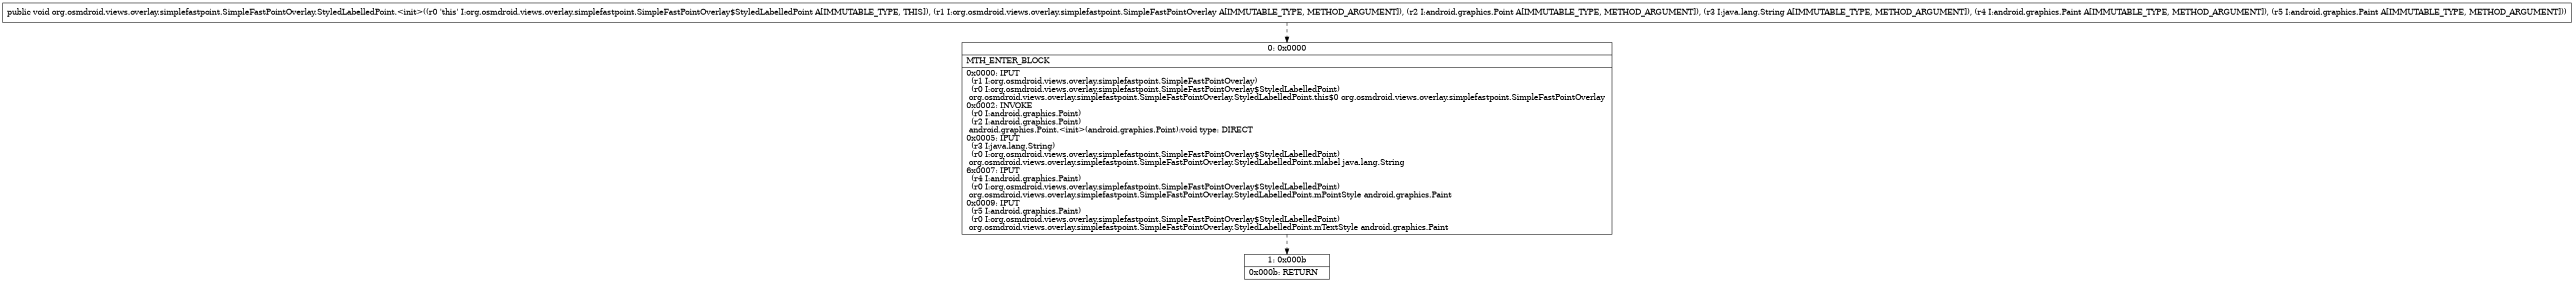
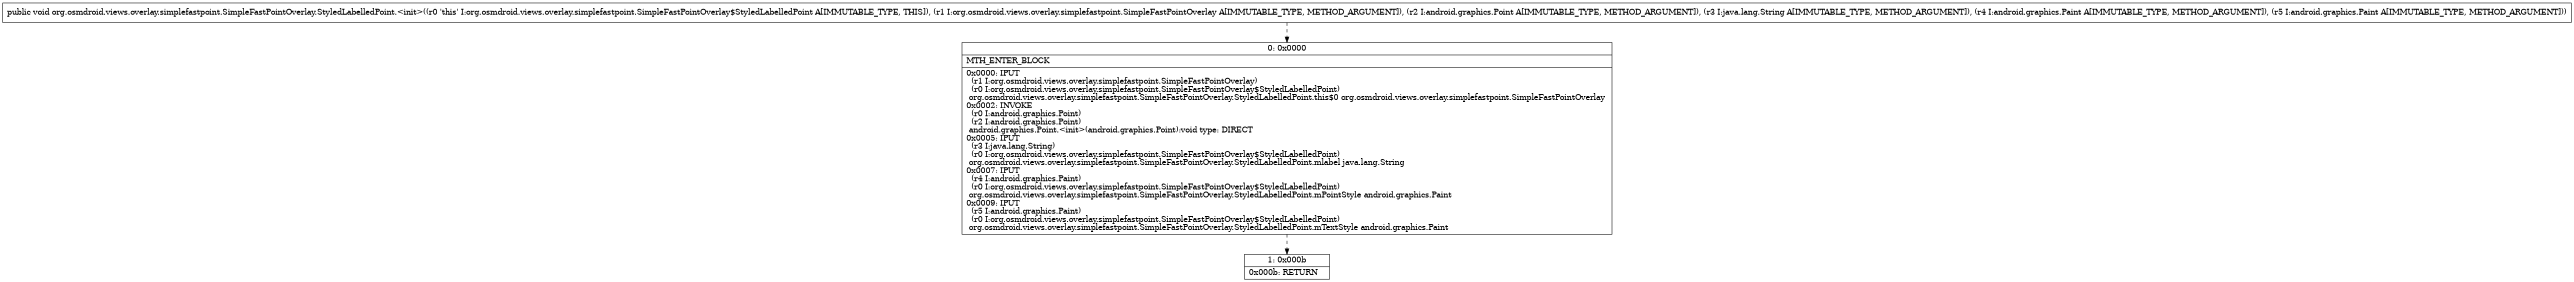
node "0: 0x0000": text "6x0007: IPUT" -> "0x0007: IPUT"
